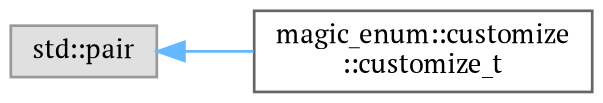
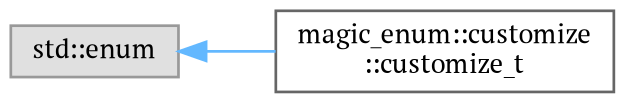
node "std::pair": label "std::pair" -> "std::enum"
